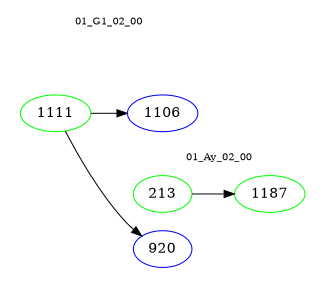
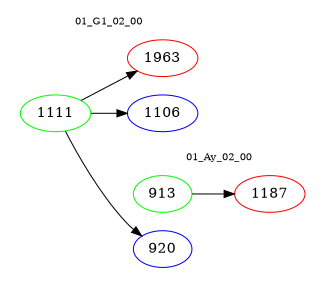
node "1963": added
node "213": label "213" -> "913"
node "1187": color green -> red
